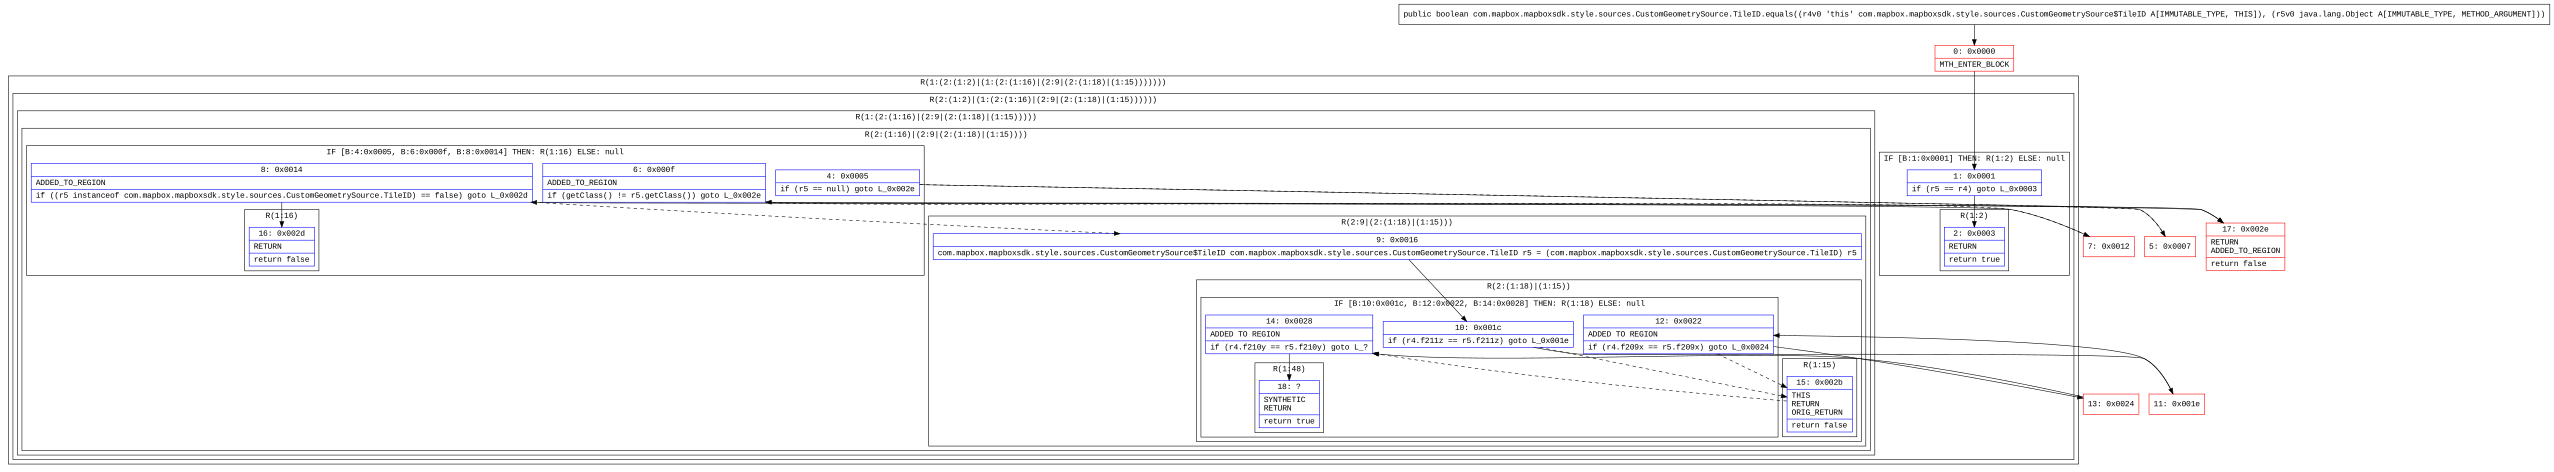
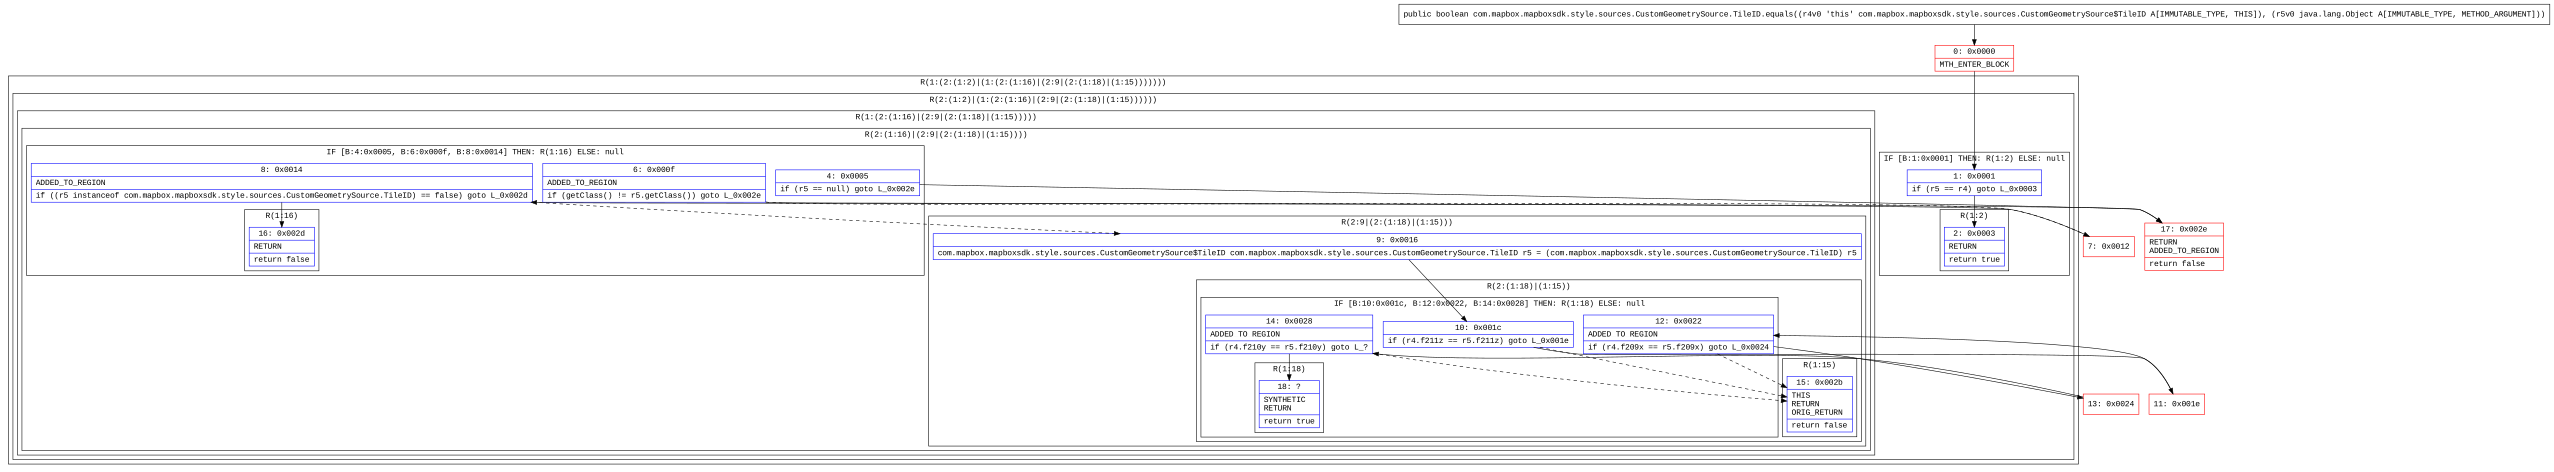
node "5: 0x0007": removed
cluster "R(1:48)": label "R(1:48)" -> "R(1:18)"
edge "15: 0x002b" -> "14: 0x0028": reversed
